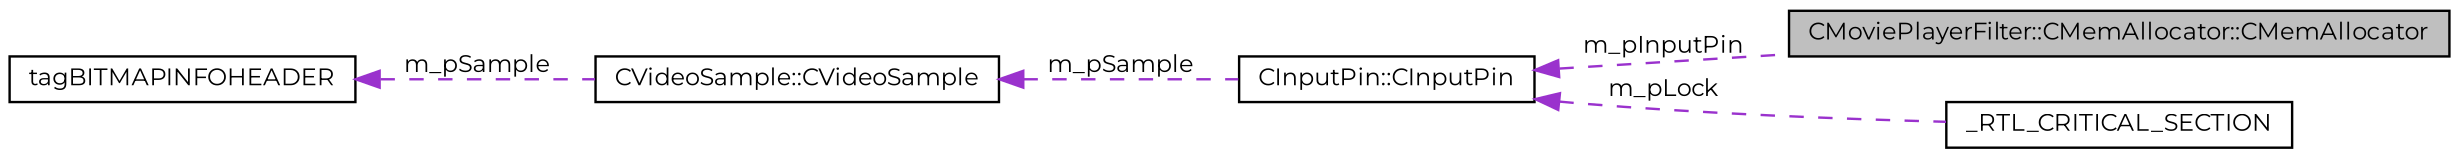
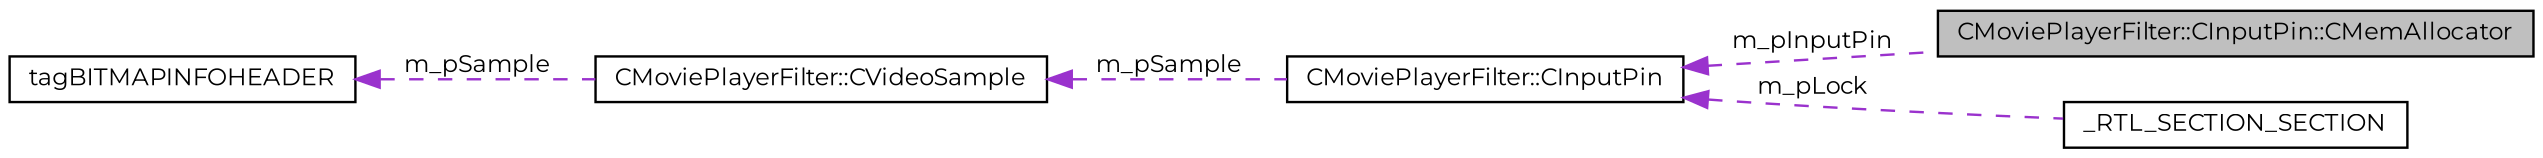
node "CMoviePlayerFilter::CMemAllocator::CMemAllocator": label "CMoviePlayerFilter::CMemAllocator::CMemAllocator" -> "CMoviePlayerFilter::CInputPin::CMemAllocator"
node "CVideoSample::CVideoSample": label "CVideoSample::CVideoSample" -> "CMoviePlayerFilter::CVideoSample"
node "CInputPin::CInputPin": label "CInputPin::CInputPin" -> "CMoviePlayerFilter::CInputPin"
node "_RTL_CRITICAL_SECTION": label "_RTL_CRITICAL_SECTION" -> "_RTL_SECTION_SECTION"
